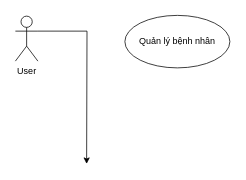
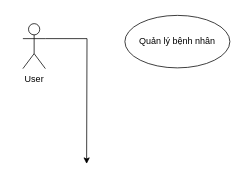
node "User": moved (27, 39) -> (34, 46)
